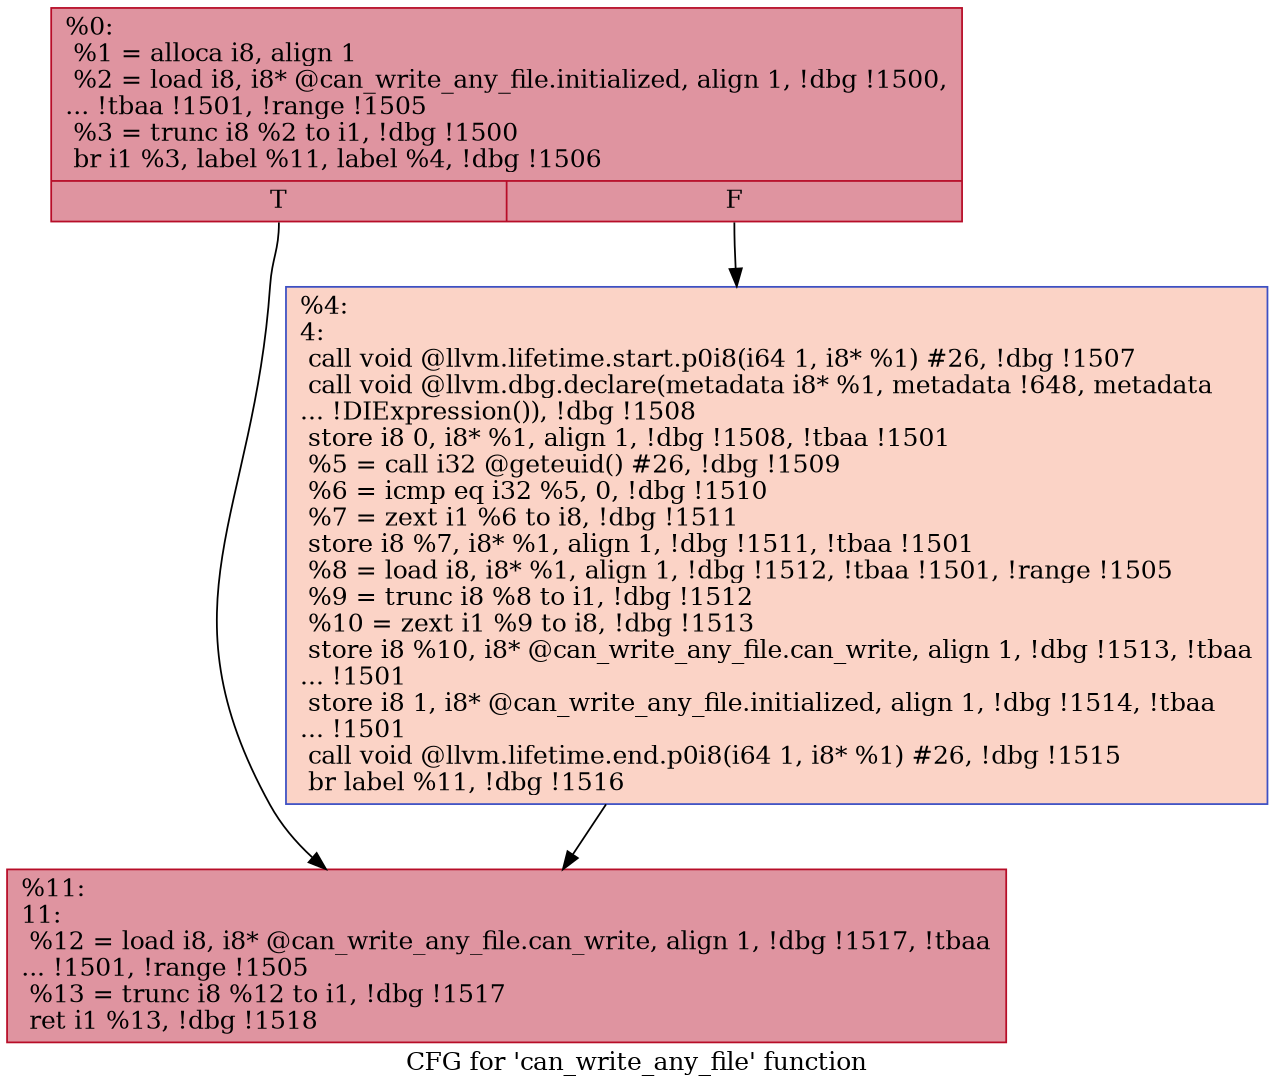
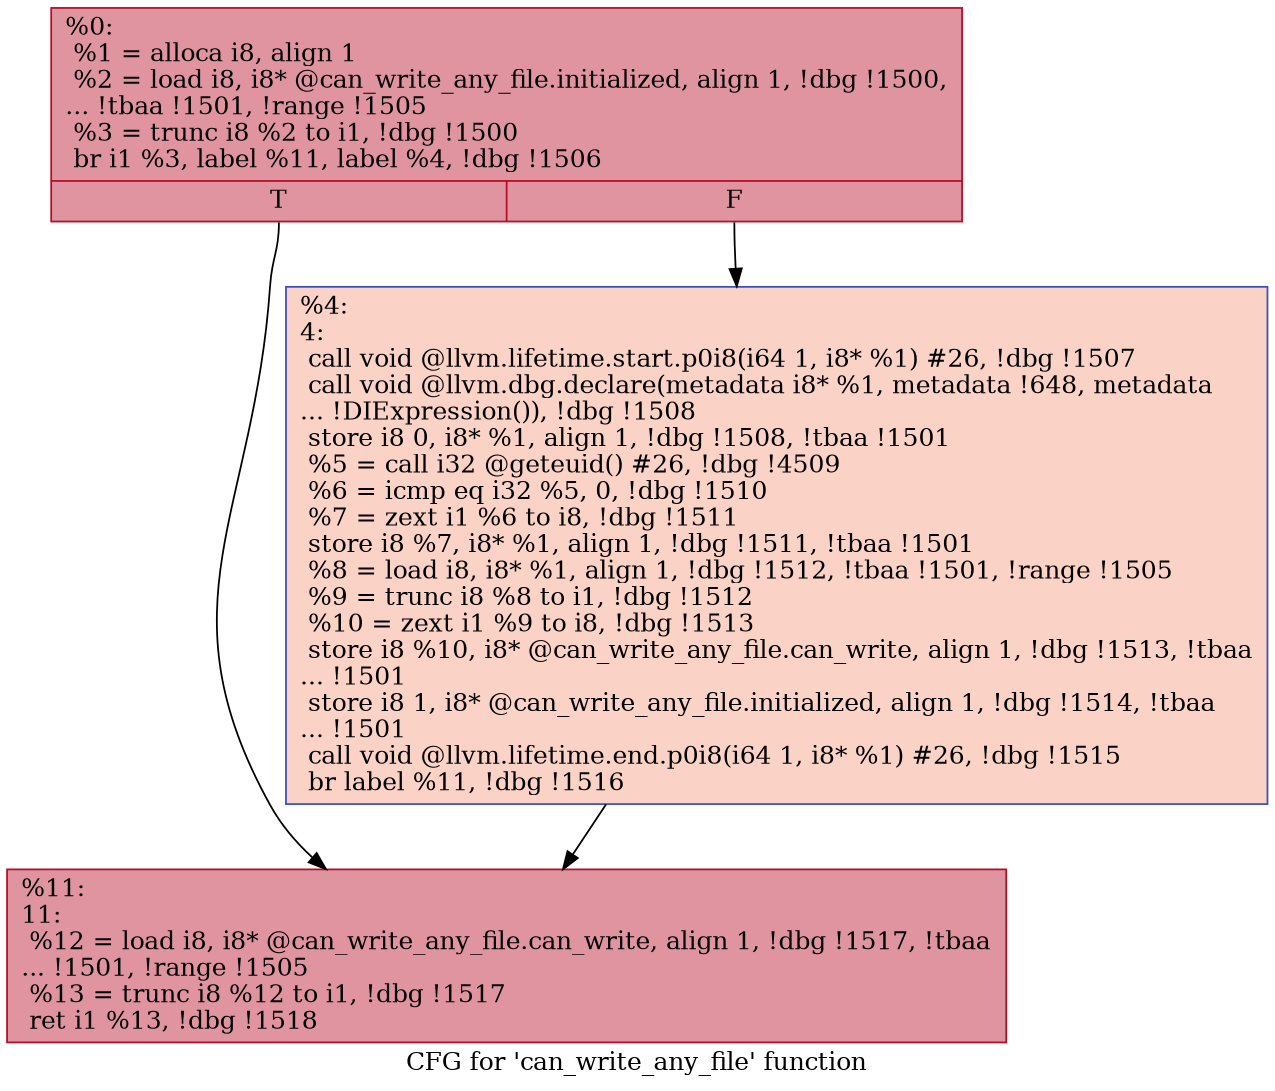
node "%4:": text "%5 = call i32 @geteuid() #26, !dbg !1509" -> "%5 = call i32 @geteuid() #26, !dbg !4509"
